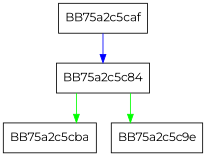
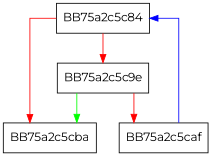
edge "BB75a2c5c84" -> "BB75a2c5cba": color green -> red
edge "BB75a2c5c9e" -> "BB75a2c5cba": added
edge "BB75a2c5c84" -> "BB75a2c5c9e": color green -> red
edge "BB75a2c5c9e" -> "BB75a2c5caf": added
